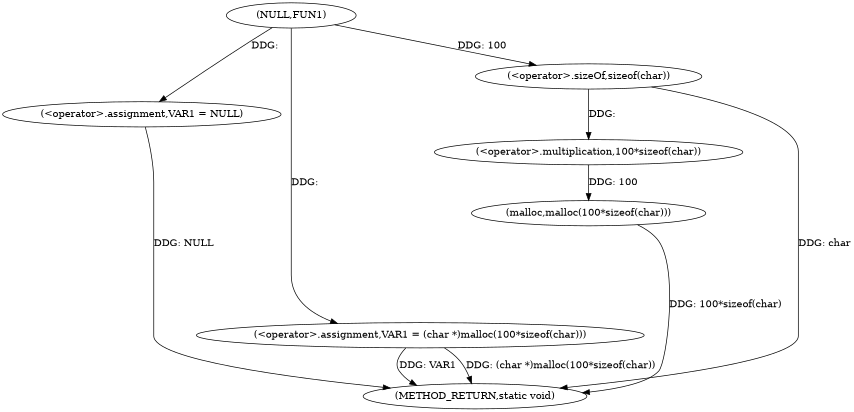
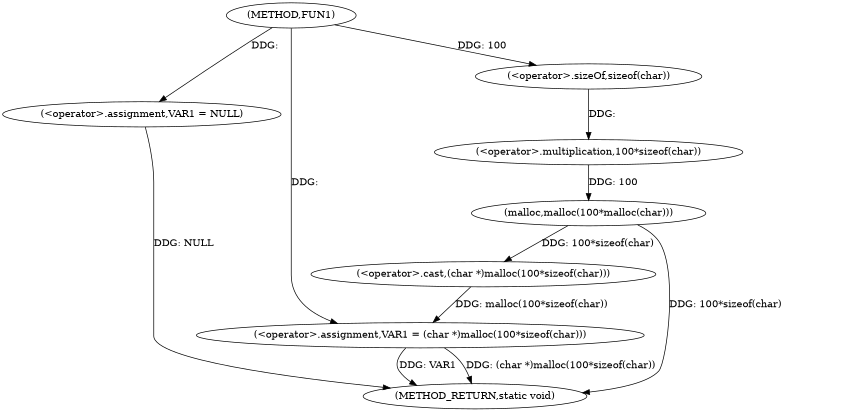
node "(NULL,FUN1)": label "(NULL,FUN1)" -> "(METHOD,FUN1)"
node "(malloc,malloc(100*sizeof(char)))": label "(malloc,malloc(100*sizeof(char)))" -> "(malloc,malloc(100*malloc(char)))"
node "(<operator>.cast,(char *)malloc(100*sizeof(char)))": added
edge "(<operator>.sizeOf,sizeof(char))" -> "(METHOD_RETURN,static void)": removed, label "DDG: char"
